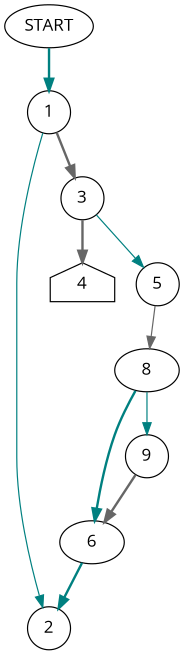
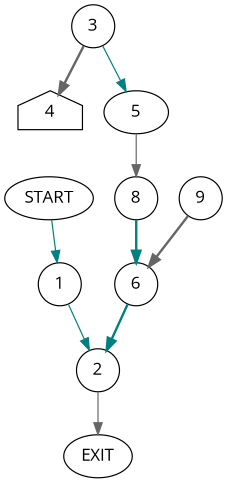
edge "START" -> "1": style bold -> solid
edge "1" -> "3": removed
node "5": shape circle -> ellipse
node "8": shape ellipse -> circle
edge "8" -> "9": removed
node "EXIT": added
node "6": shape ellipse -> circle
